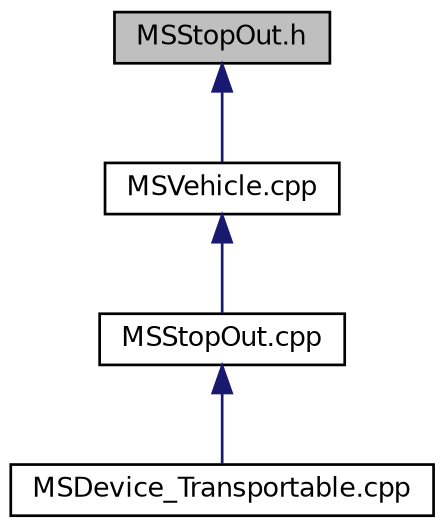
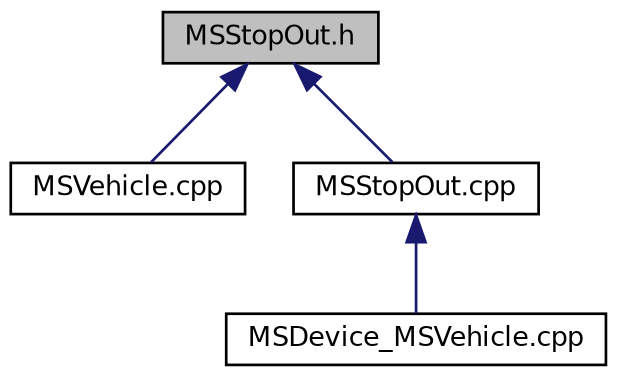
edge "MSStopOut.cpp" -> "MSVehicle.cpp": now "MSStopOut.cpp" -> "MSStopOut.h"
node "MSDevice_Transportable.cpp": label "MSDevice_Transportable.cpp" -> "MSDevice_MSVehicle.cpp"
